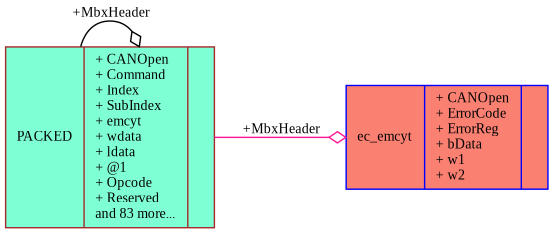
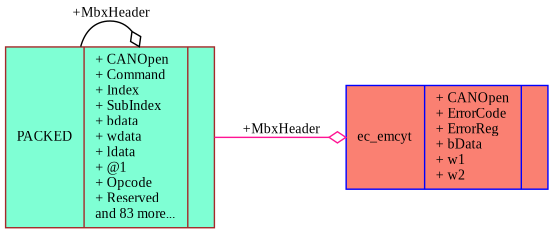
node "PACKED": text "+ emcyt" -> "+ bdata"
